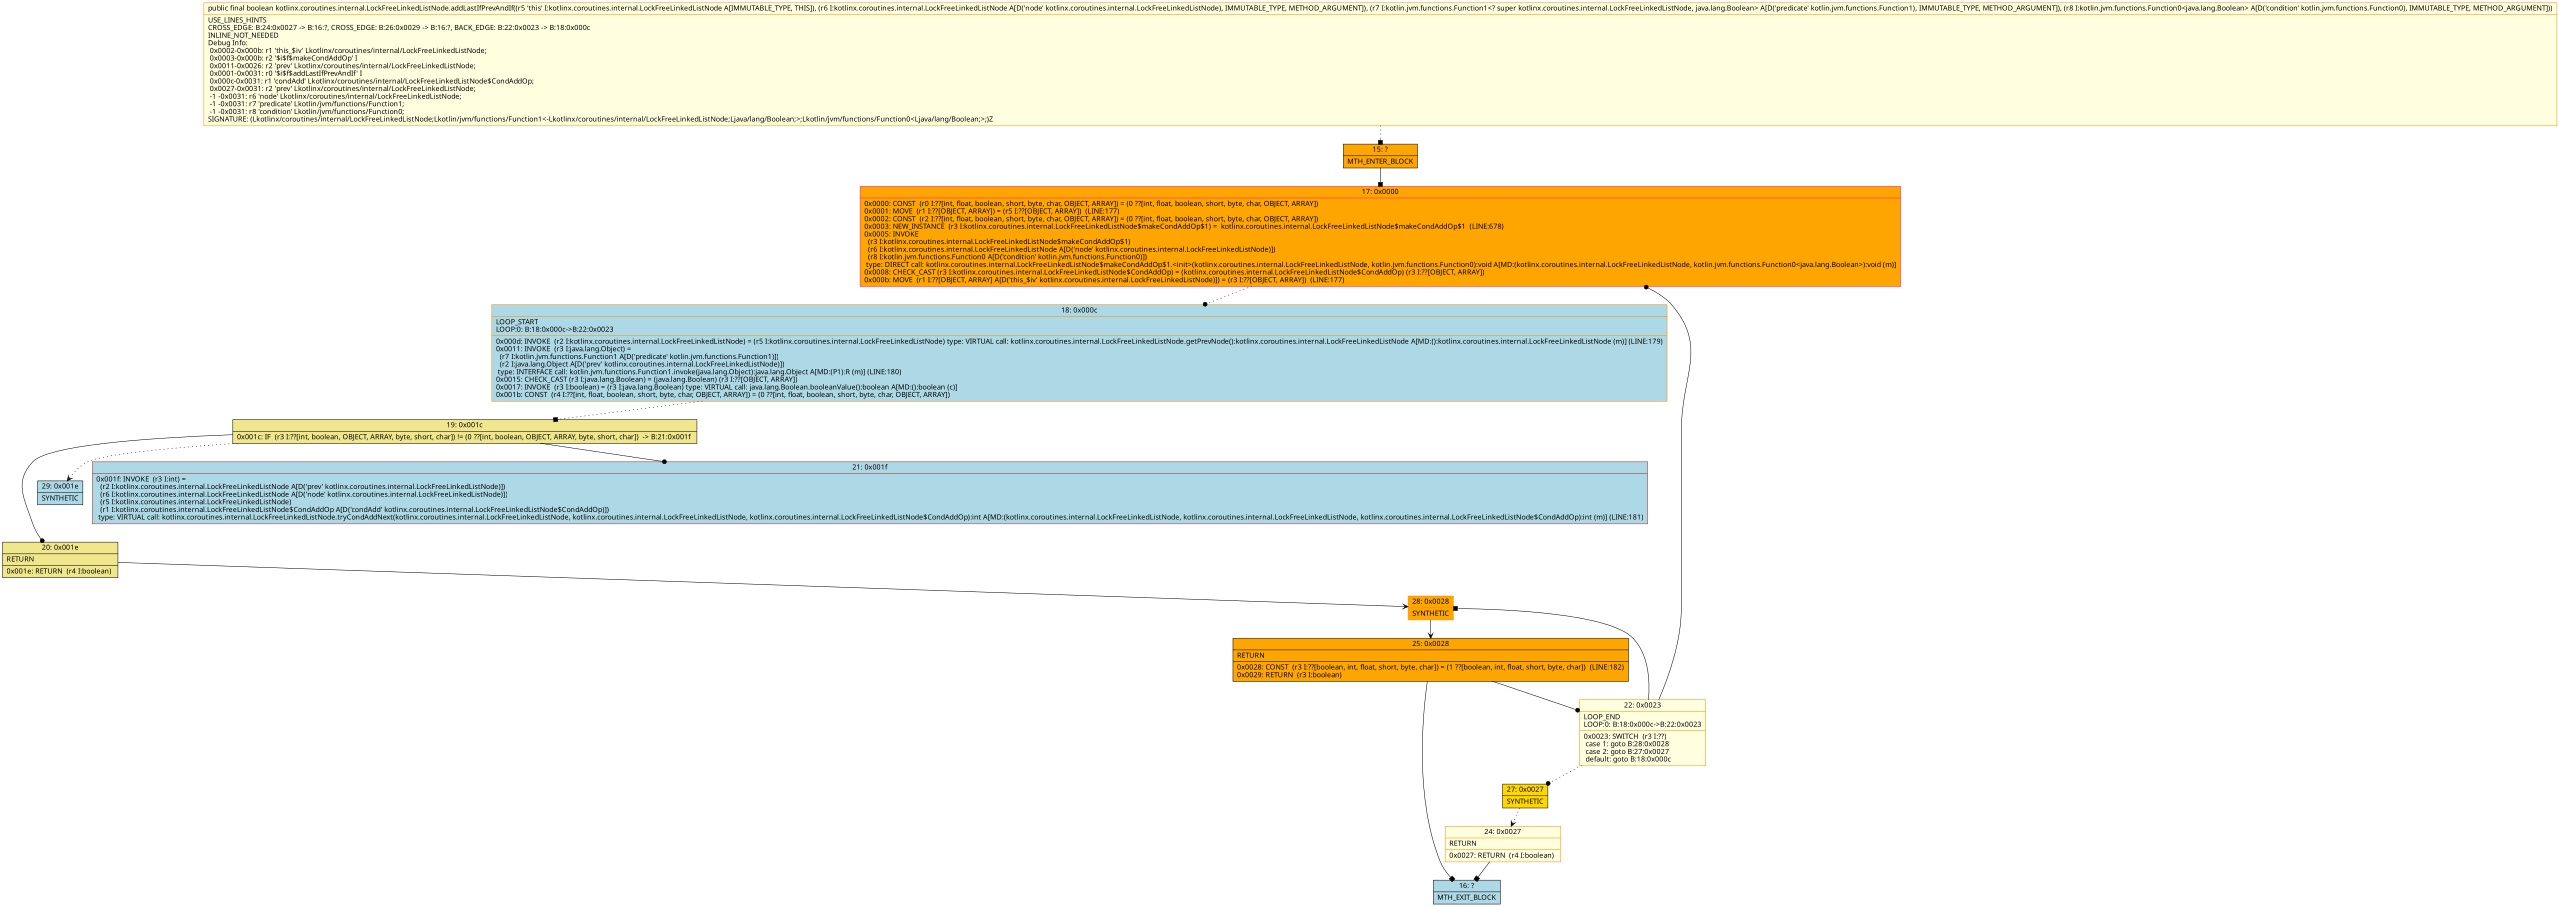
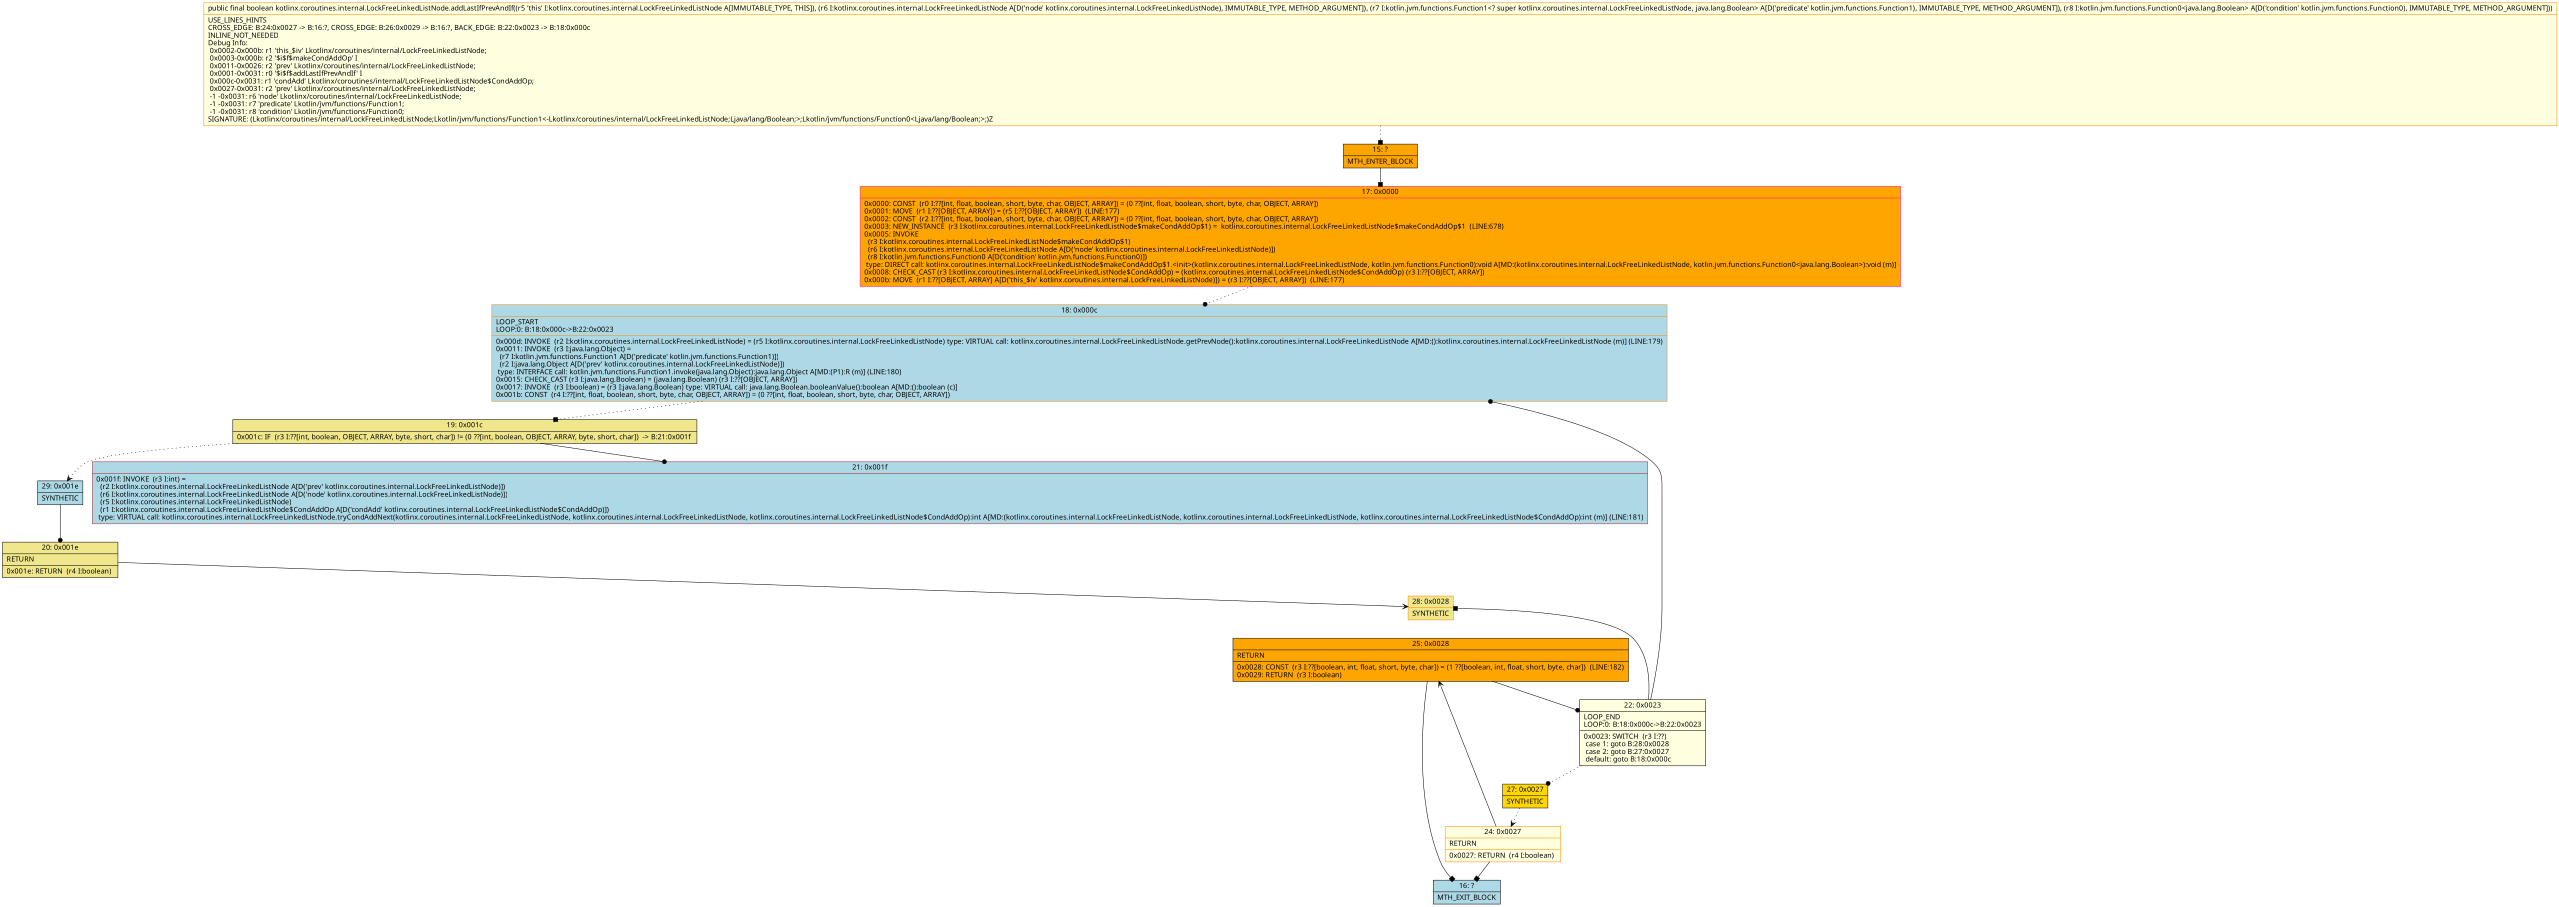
edge "19: 0x001c" -> "20: 0x001e": now "29: 0x001e" -> "20: 0x001e"
edge "22: 0x0023" -> "17: 0x0000": now "22: 0x0023" -> "18: 0x000c"
node "28: 0x0028": fillcolor orange -> khaki
edge "28: 0x0028" -> "25: 0x0028": now "24: 0x0027" -> "25: 0x0028"
node "22: 0x0023": color darkorange -> black
